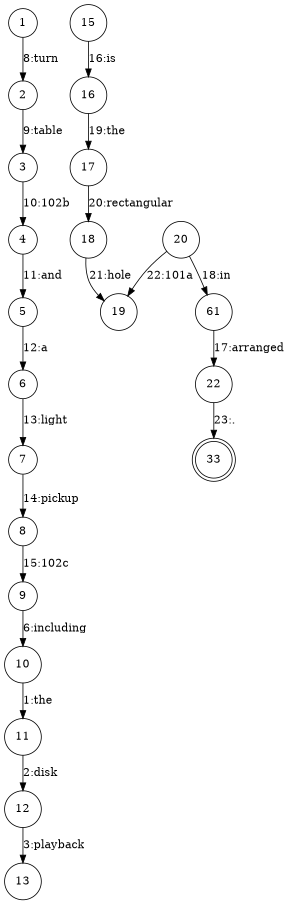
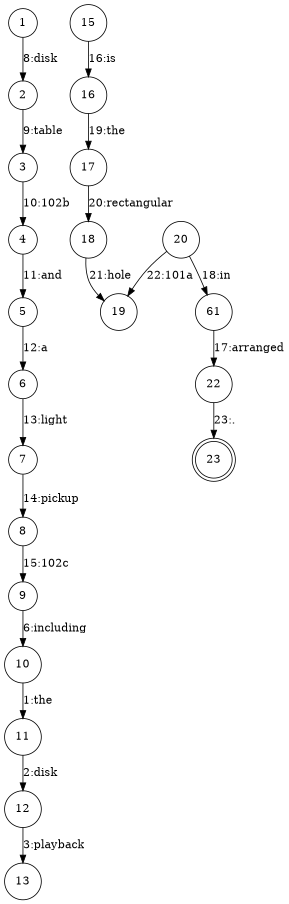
edge "1" -> "2": label "8:turn" -> "8:disk"
node "33": label "33" -> "23"
